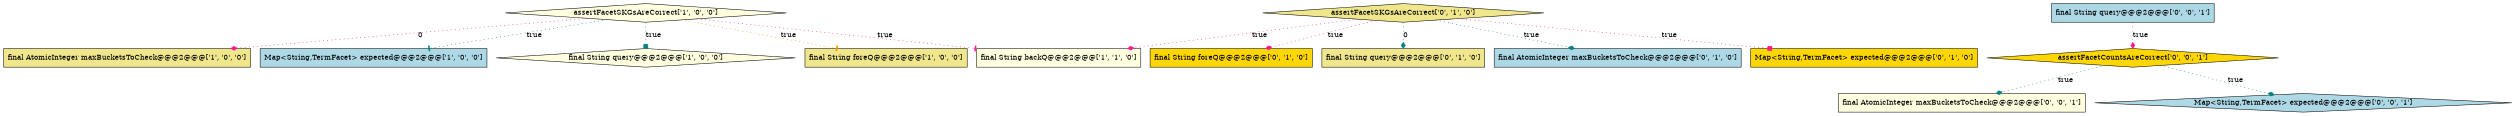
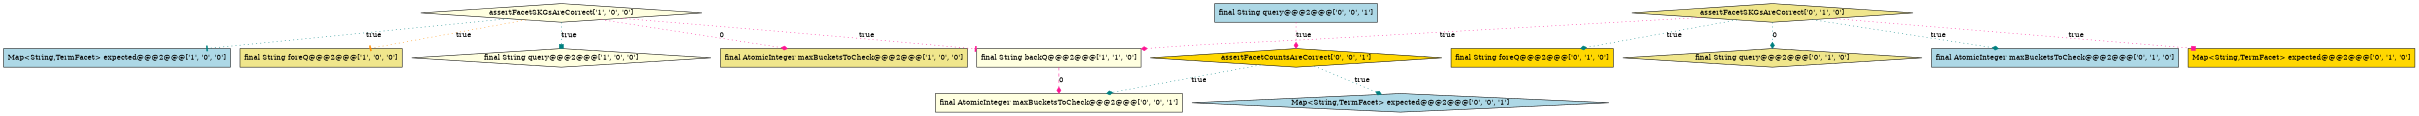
edge "assertFacetSKGsAreCorrect['0', '1', '0']" -> "final String foreQ@@@2@@@['0', '1', '0']": color deeppink -> teal
node "final String query@@@2@@@['0', '1', '0']": shape box -> diamond
edge "final String backQ@@@2@@@['1', '1', '0']" -> "final AtomicInteger maxBucketsToCheck@@@2@@@['0', '0', '1']": added, label "0"
